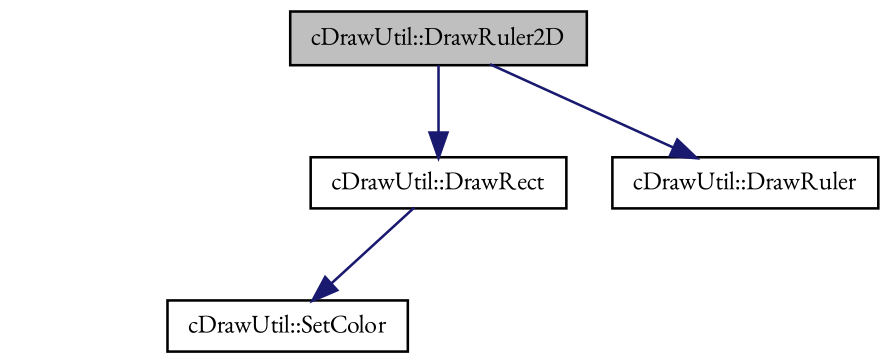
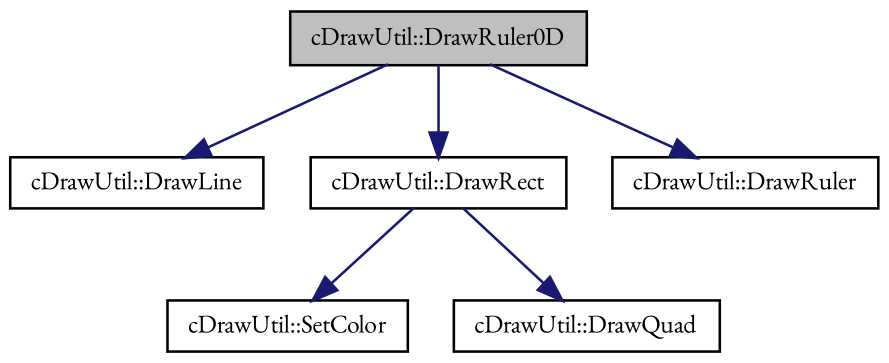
node "cDrawUtil::DrawRuler2D": label "cDrawUtil::DrawRuler2D" -> "cDrawUtil::DrawRuler0D"
node "cDrawUtil::DrawLine": added
node "cDrawUtil::DrawQuad": added
